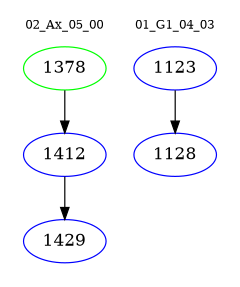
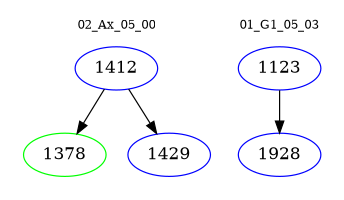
cluster "01_G1_04_03": label "01_G1_04_03" -> "01_G1_05_03"
edge "1378" -> "1412": reversed
node "1128": label "1128" -> "1928"
